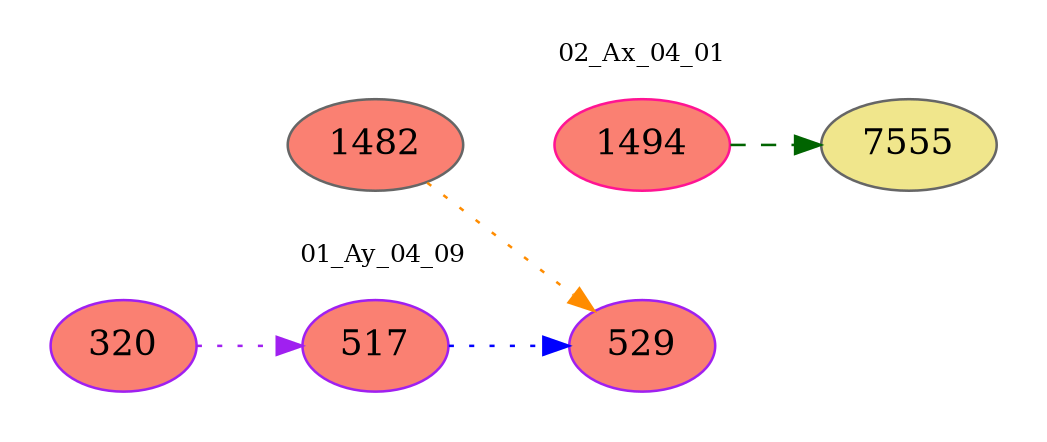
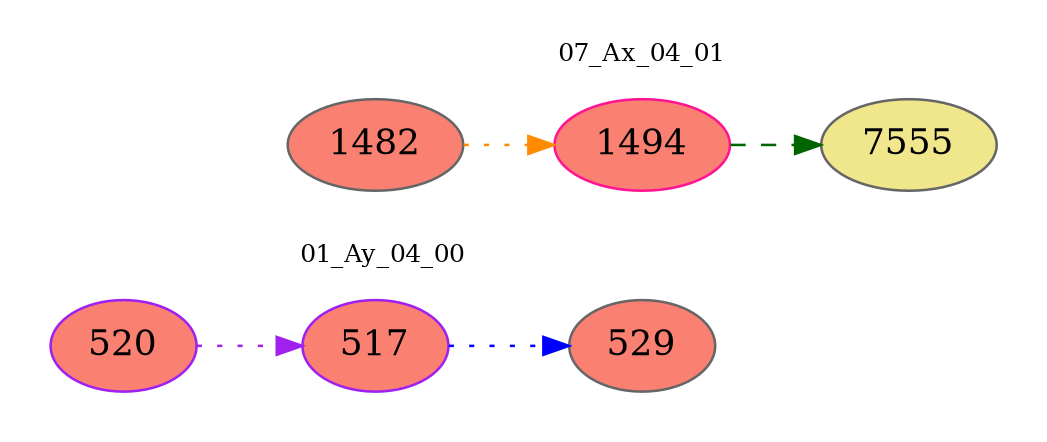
cluster "02_Ax_04_01": label "02_Ax_04_01" -> "07_Ax_04_01"
edge "1482" -> "529": now "1482" -> "1494"
cluster "01_Ay_04_09": label "01_Ay_04_09" -> "01_Ay_04_00"
node "320": label "320" -> "520"
node "529": color purple -> gray40
